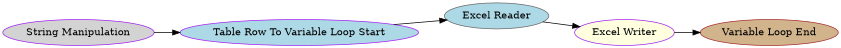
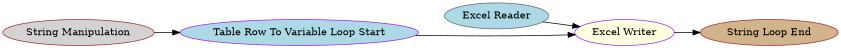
edge "Table Row To Variable Loop Start" -> "Excel Reader": now "Table Row To Variable Loop Start" -> "Excel Writer"
node "String Manipulation": color purple -> brown
node "Variable Loop End": label "Variable Loop End" -> "String Loop End"
